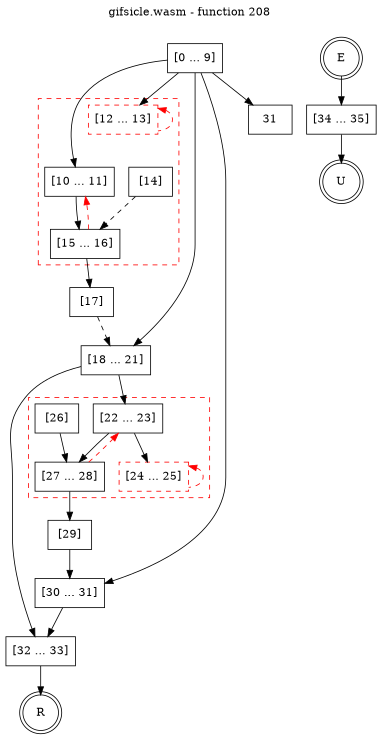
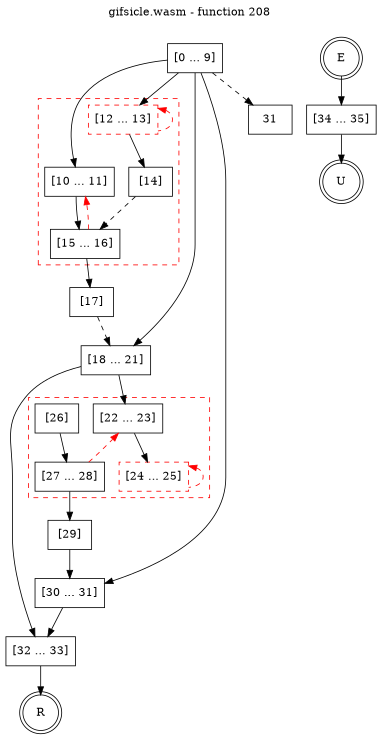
edge "[0 ... 9]" -> "31": style solid -> dashed
edge "[12 ... 13]" -> "[14]": added
edge "[22 ... 23]" -> "[27 ... 28]": removed
